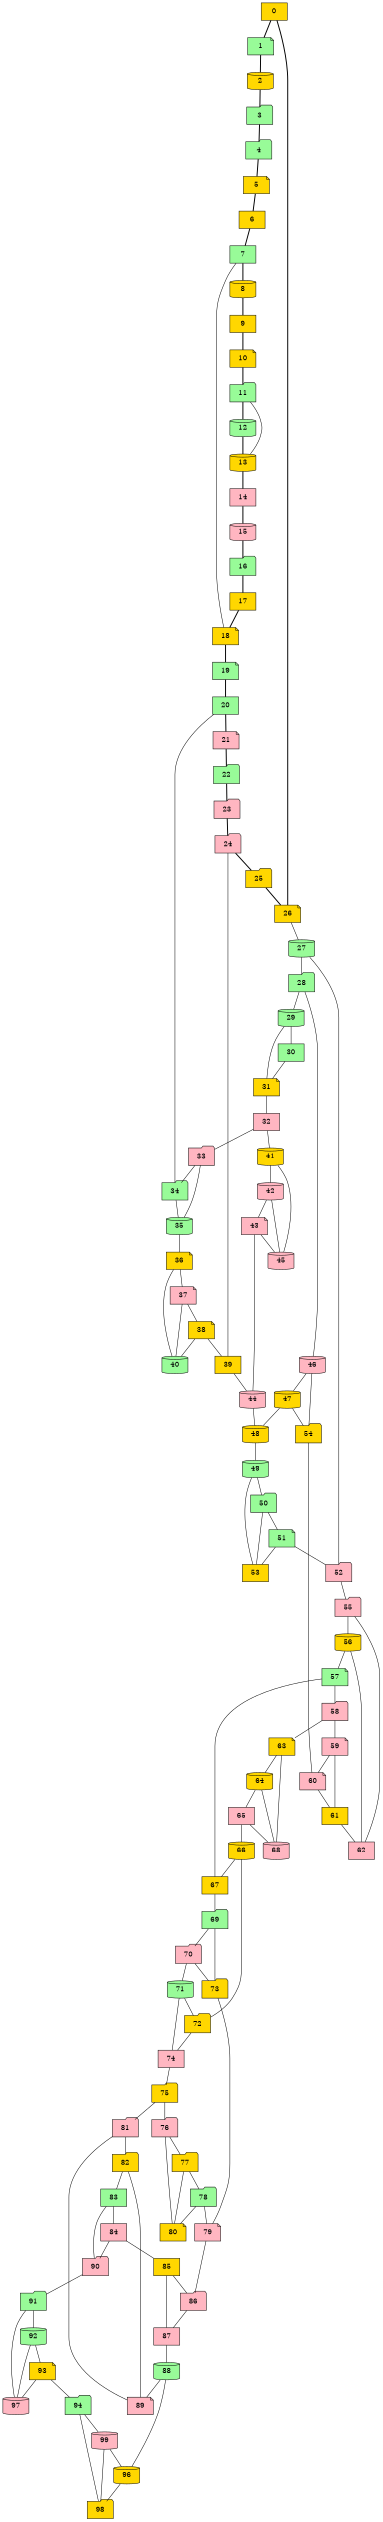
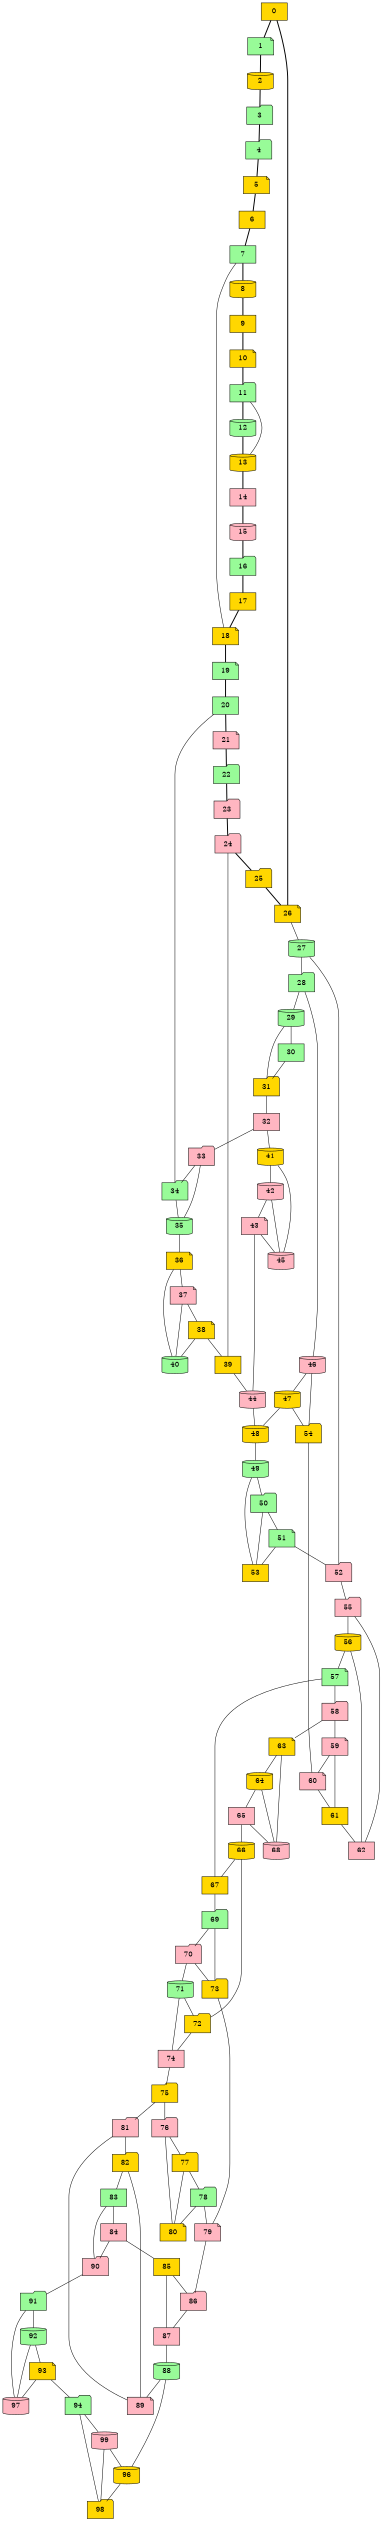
node "31": shape note -> folder
